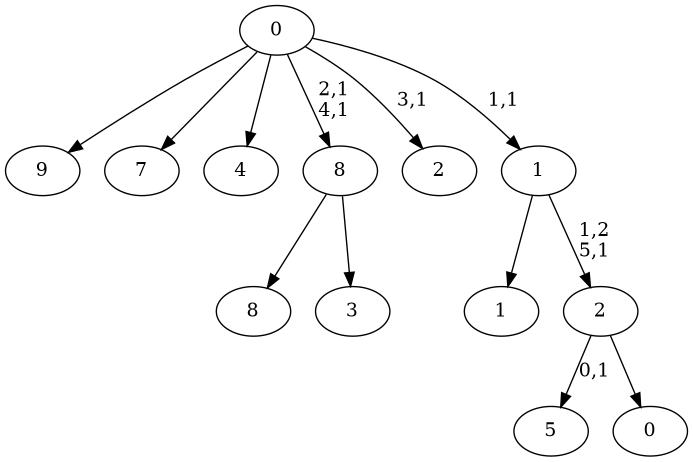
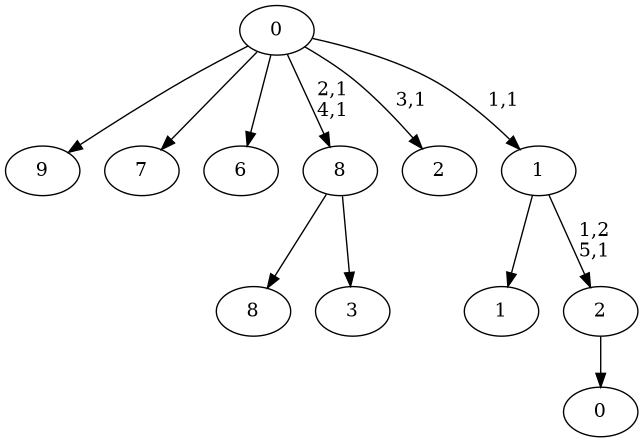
node "4": label "4" -> "6"
node "5": removed
